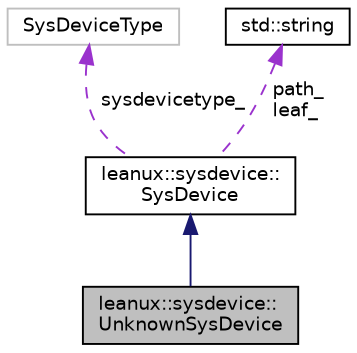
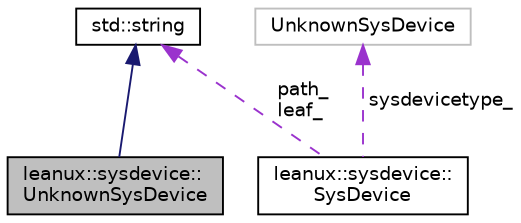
node "SysDeviceType": label "SysDeviceType" -> "UnknownSysDevice"
edge "leanux::sysdevice:: UnknownSysDevice" -> "leanux::sysdevice:: SysDevice": now "leanux::sysdevice:: UnknownSysDevice" -> "std::string"
